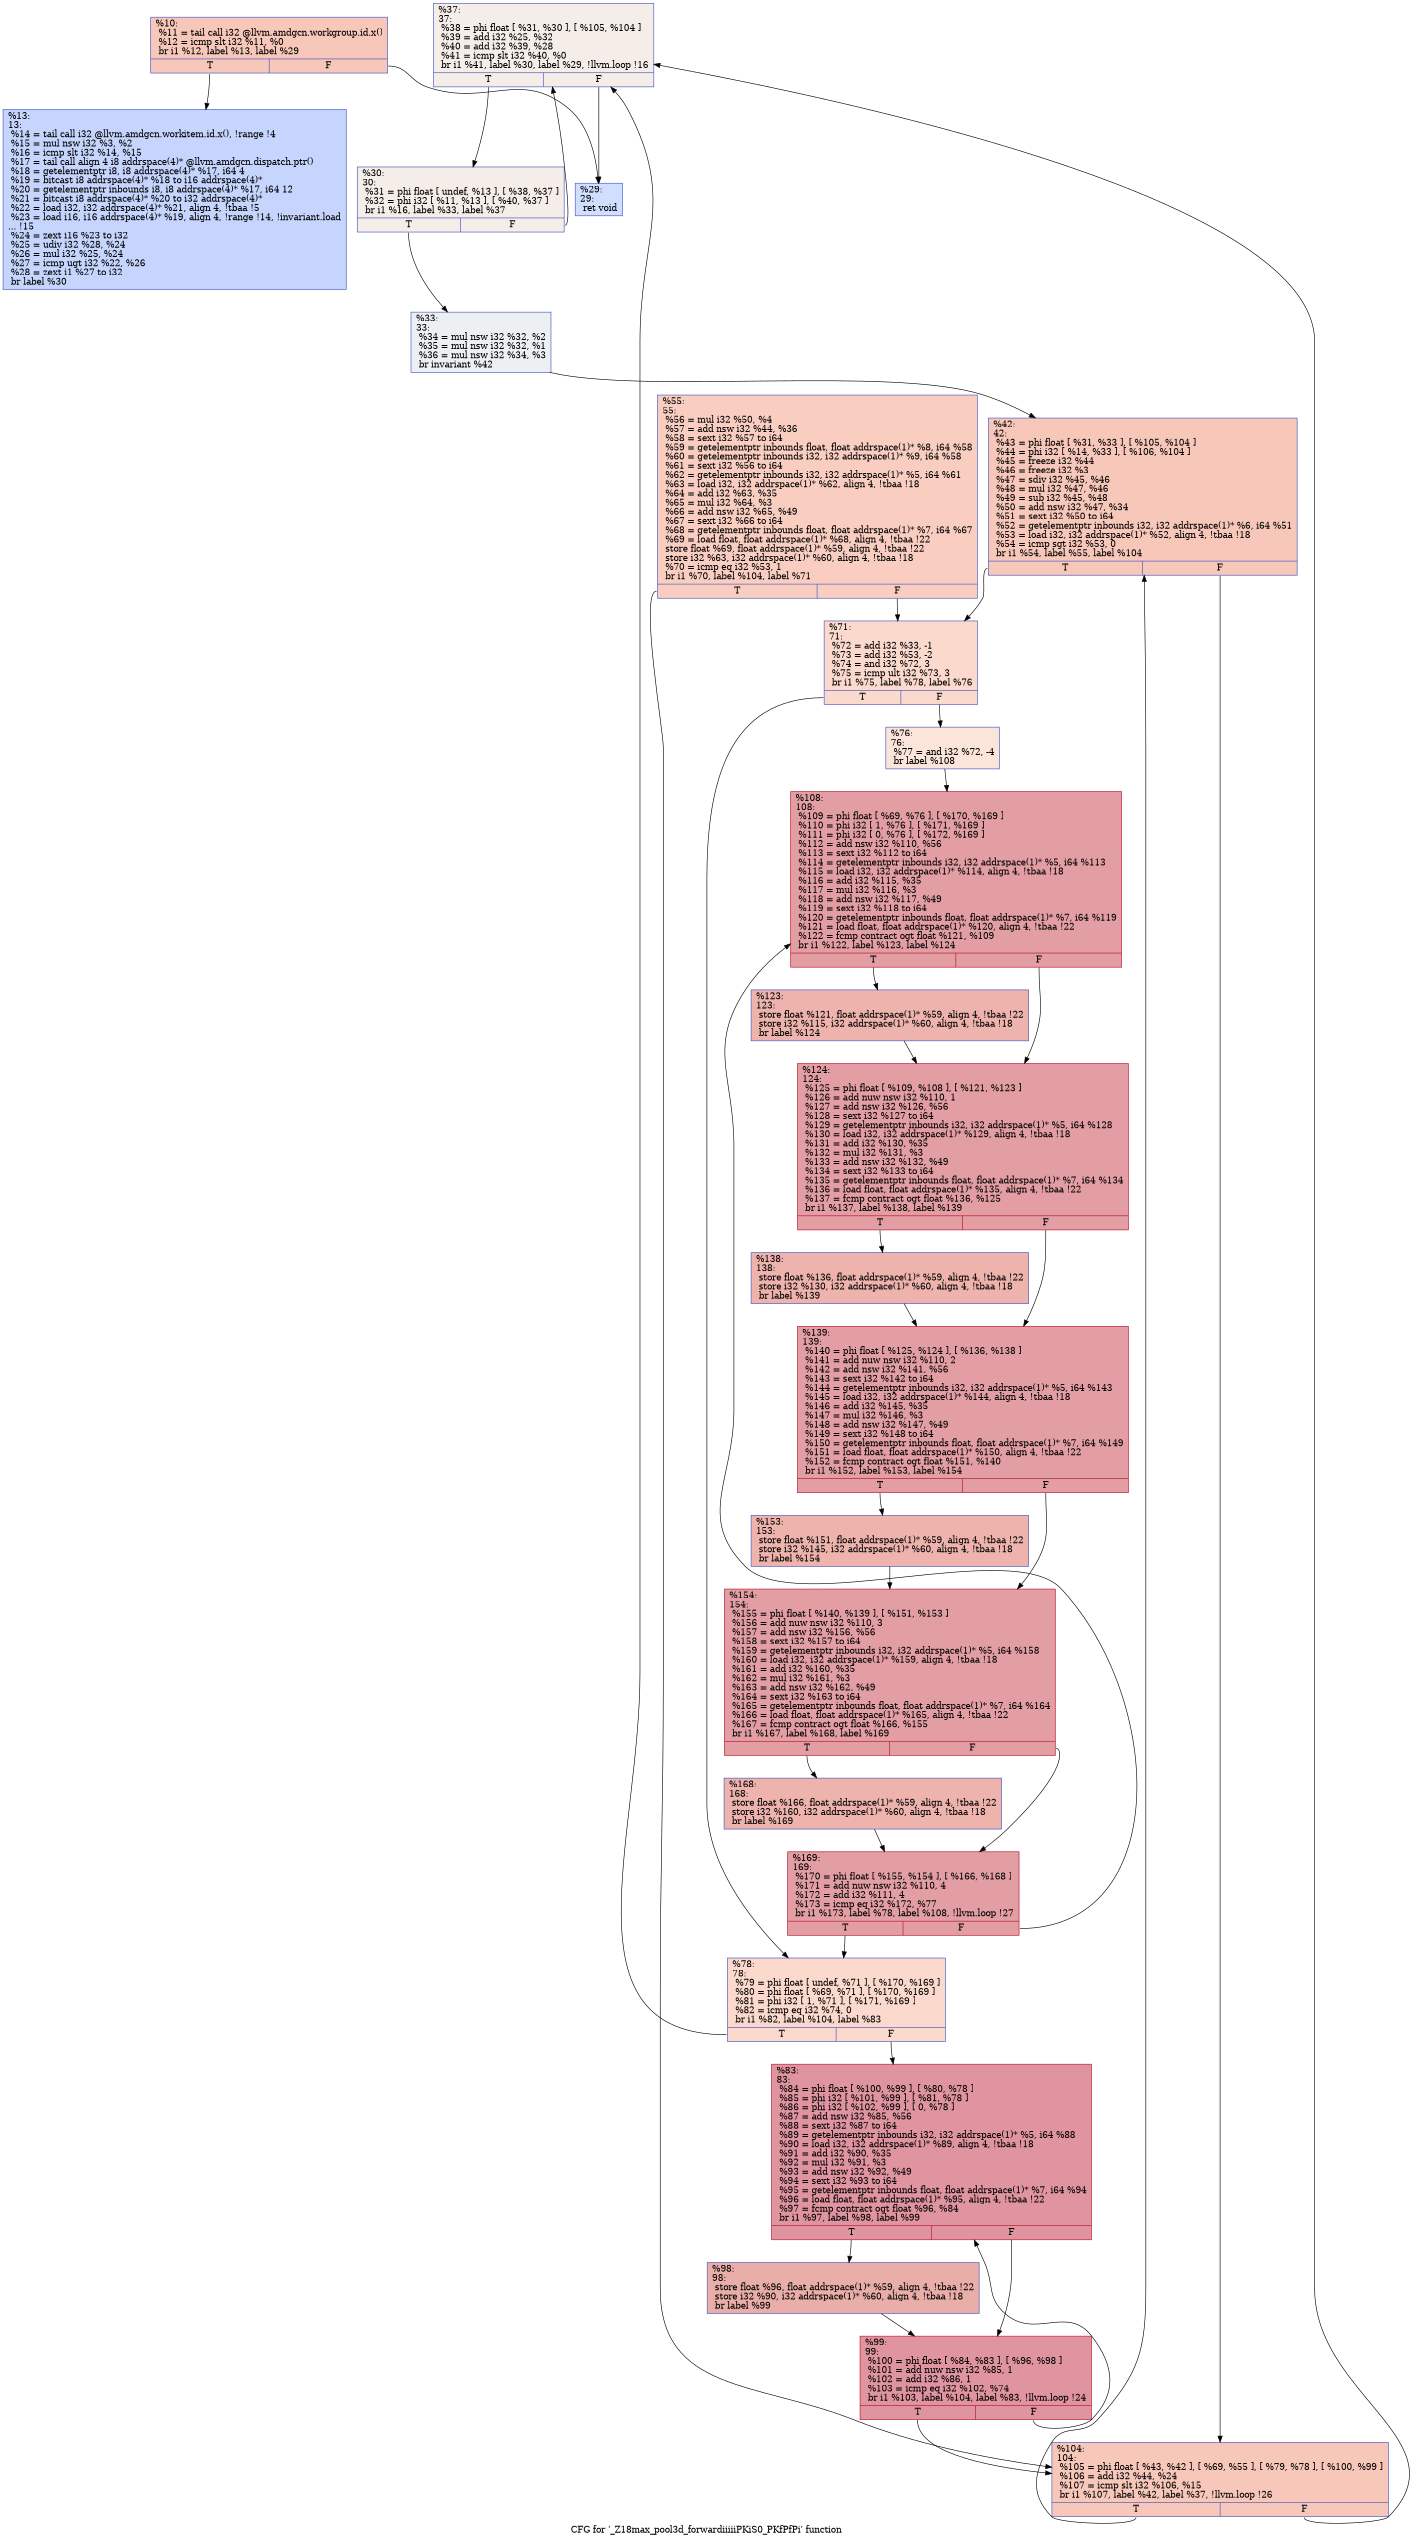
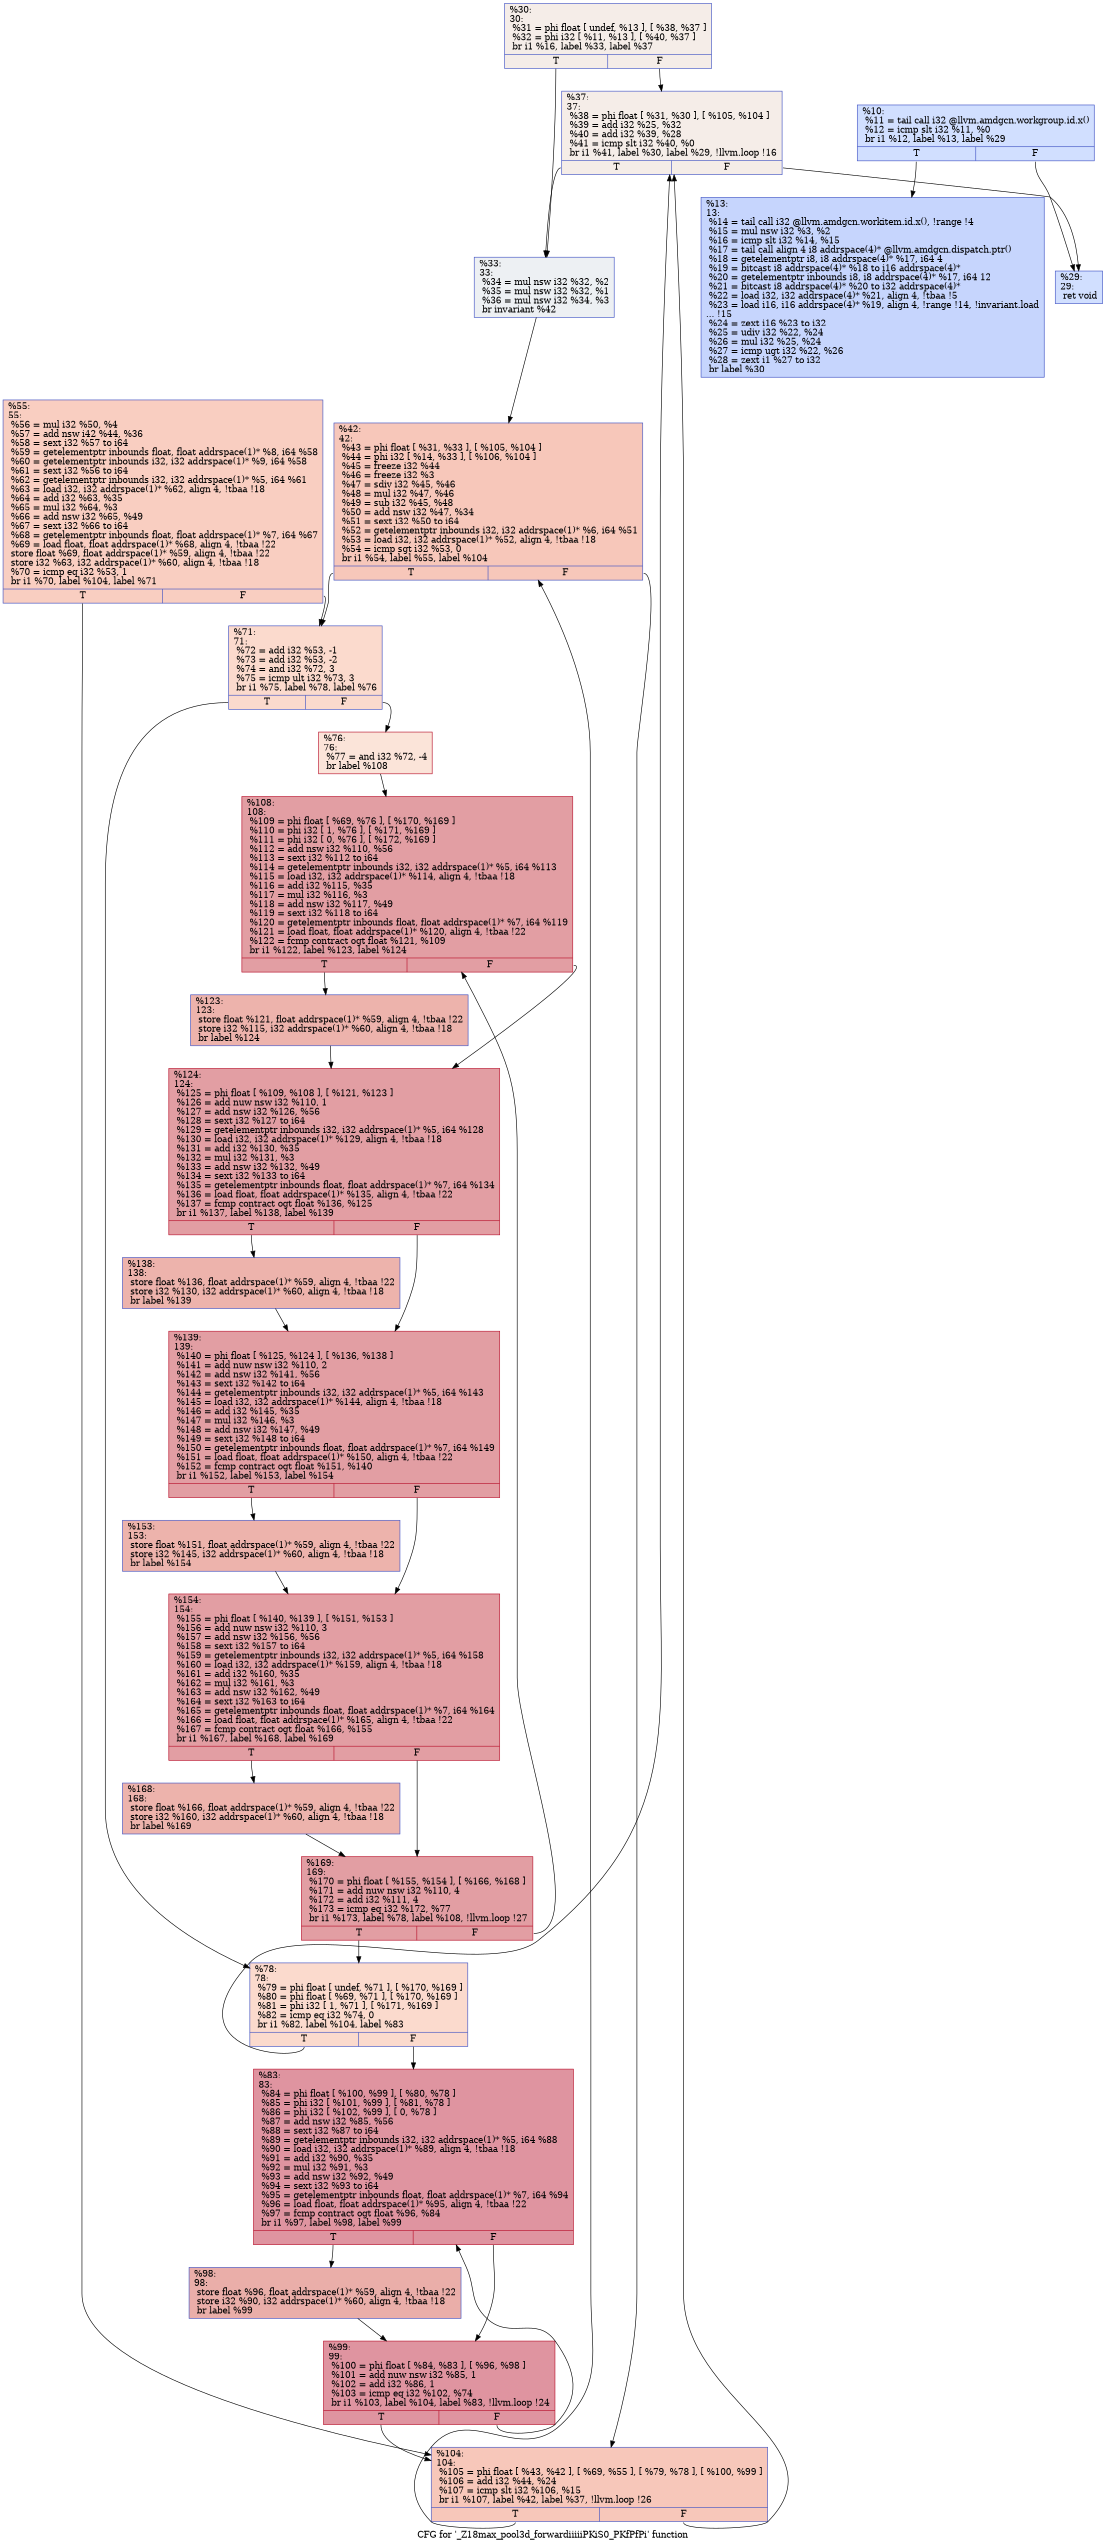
node "%10:": fillcolor #ec7f6370 -> #96b7ff70
edge "%37:" -> "%30:": now "%37:" -> "%33:"
node "%13:": text "%25 = udiv i32 %28, %24" -> "%25 = udiv i32 %22, %24"
node "%55:": text "%57 = add nsw i32 %44, %36" -> "%57 = add nsw i42 %44, %36"
node "%71:": text "%72 = add i32 %33, -1" -> "%72 = add i32 %53, -1"
node "%76:": color #3d50c3ff -> #b70d28ff
